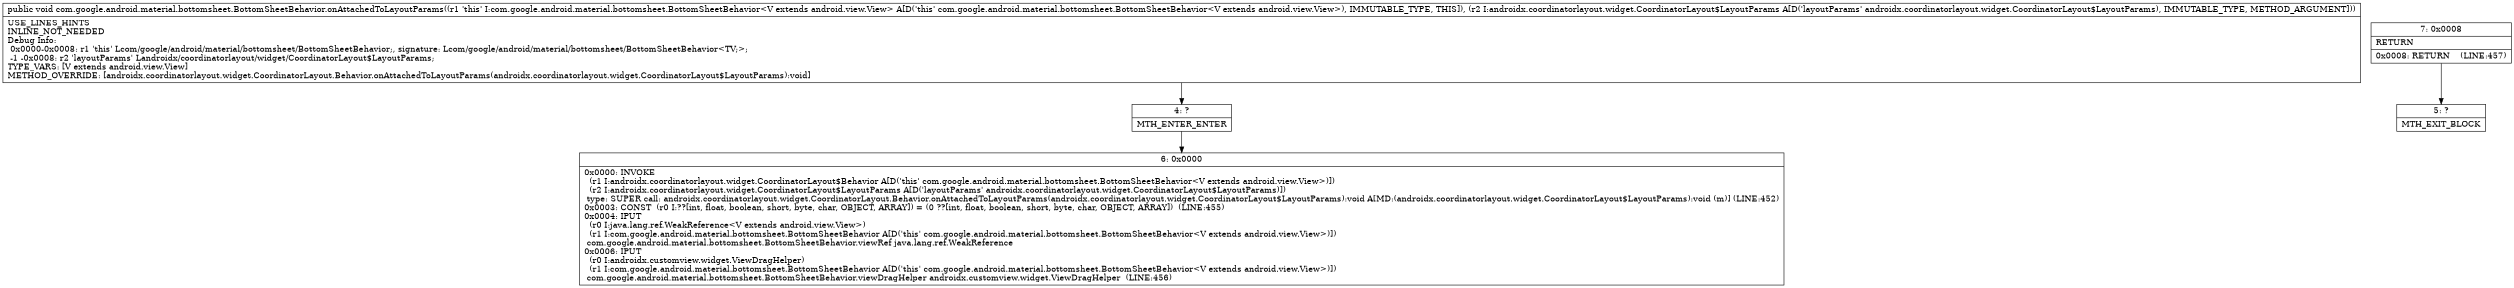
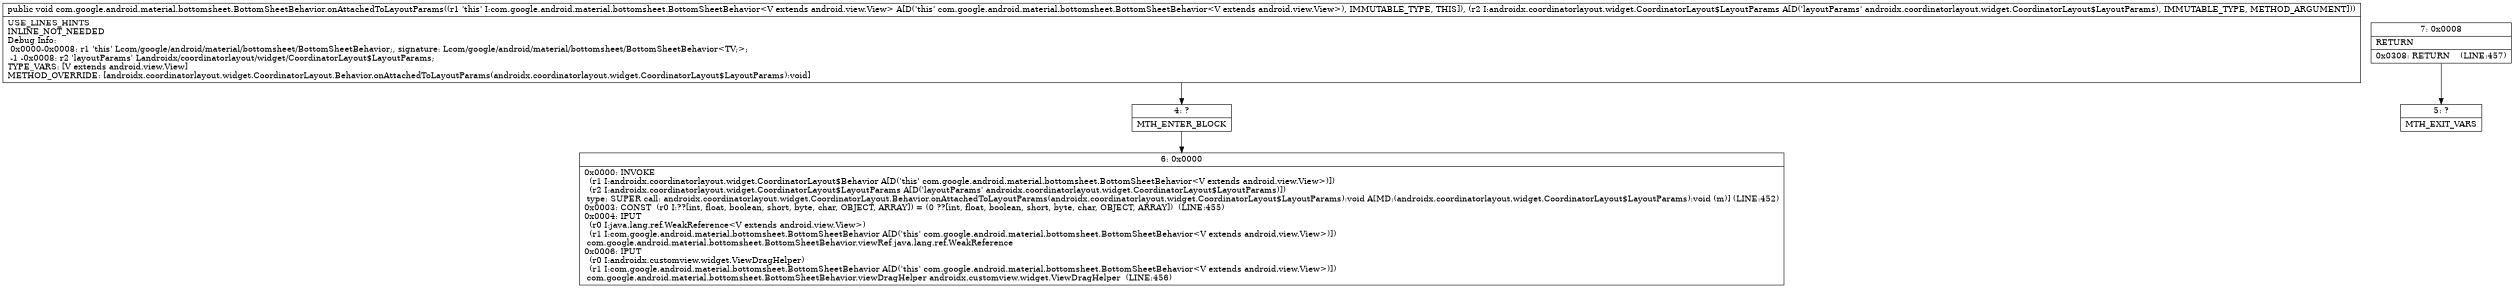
node "7: 0x0008": text "0x0008: RETURN    (LINE:457)" -> "0x0308: RETURN    (LINE:457)"
node "4: ?": text "MTH_ENTER_ENTER" -> "MTH_ENTER_BLOCK"
node "5: ?": text "MTH_EXIT_BLOCK" -> "MTH_EXIT_VARS"
